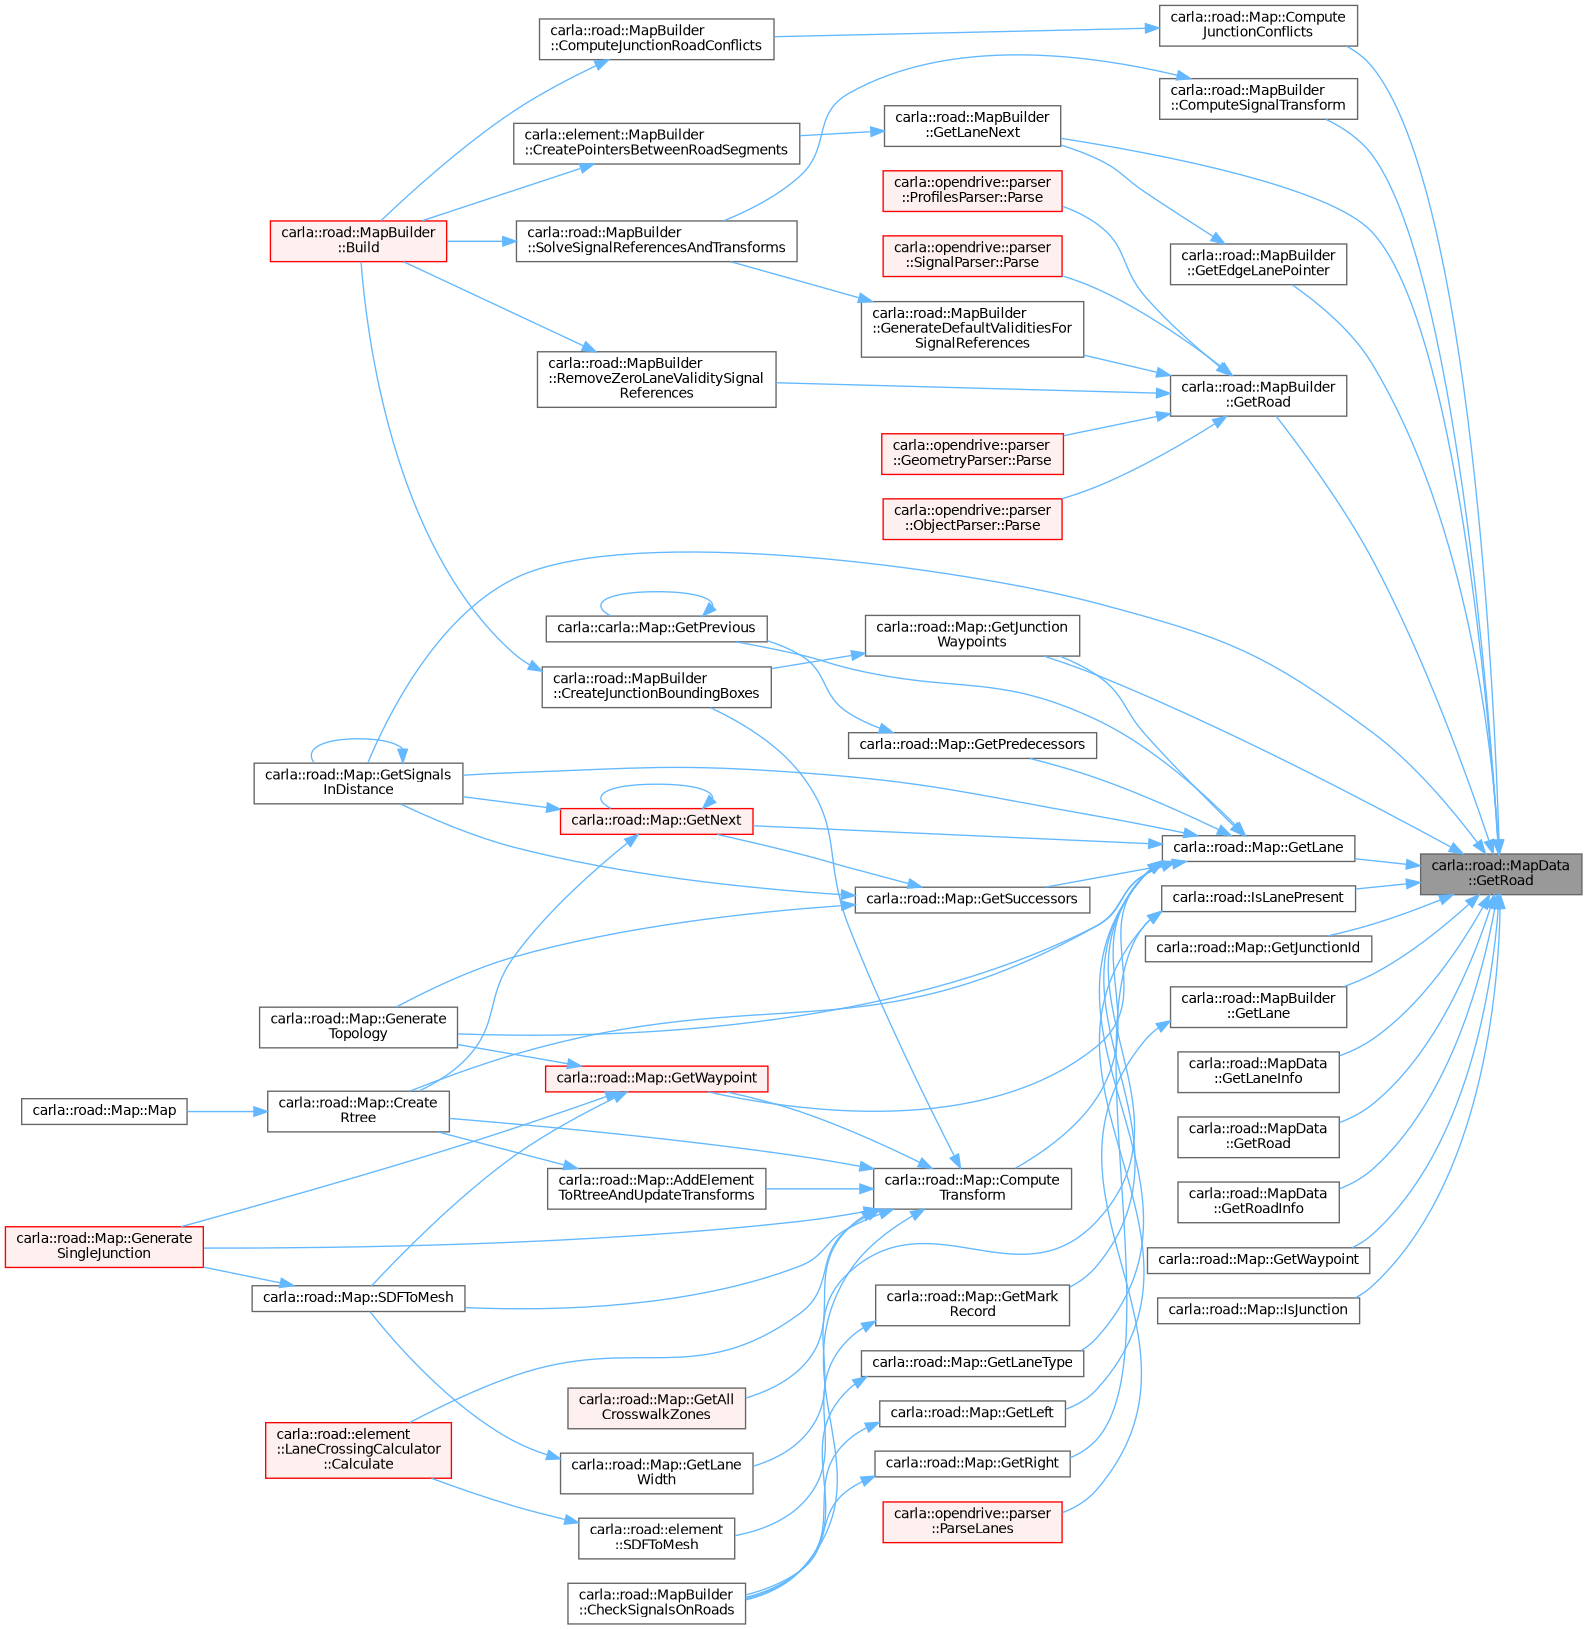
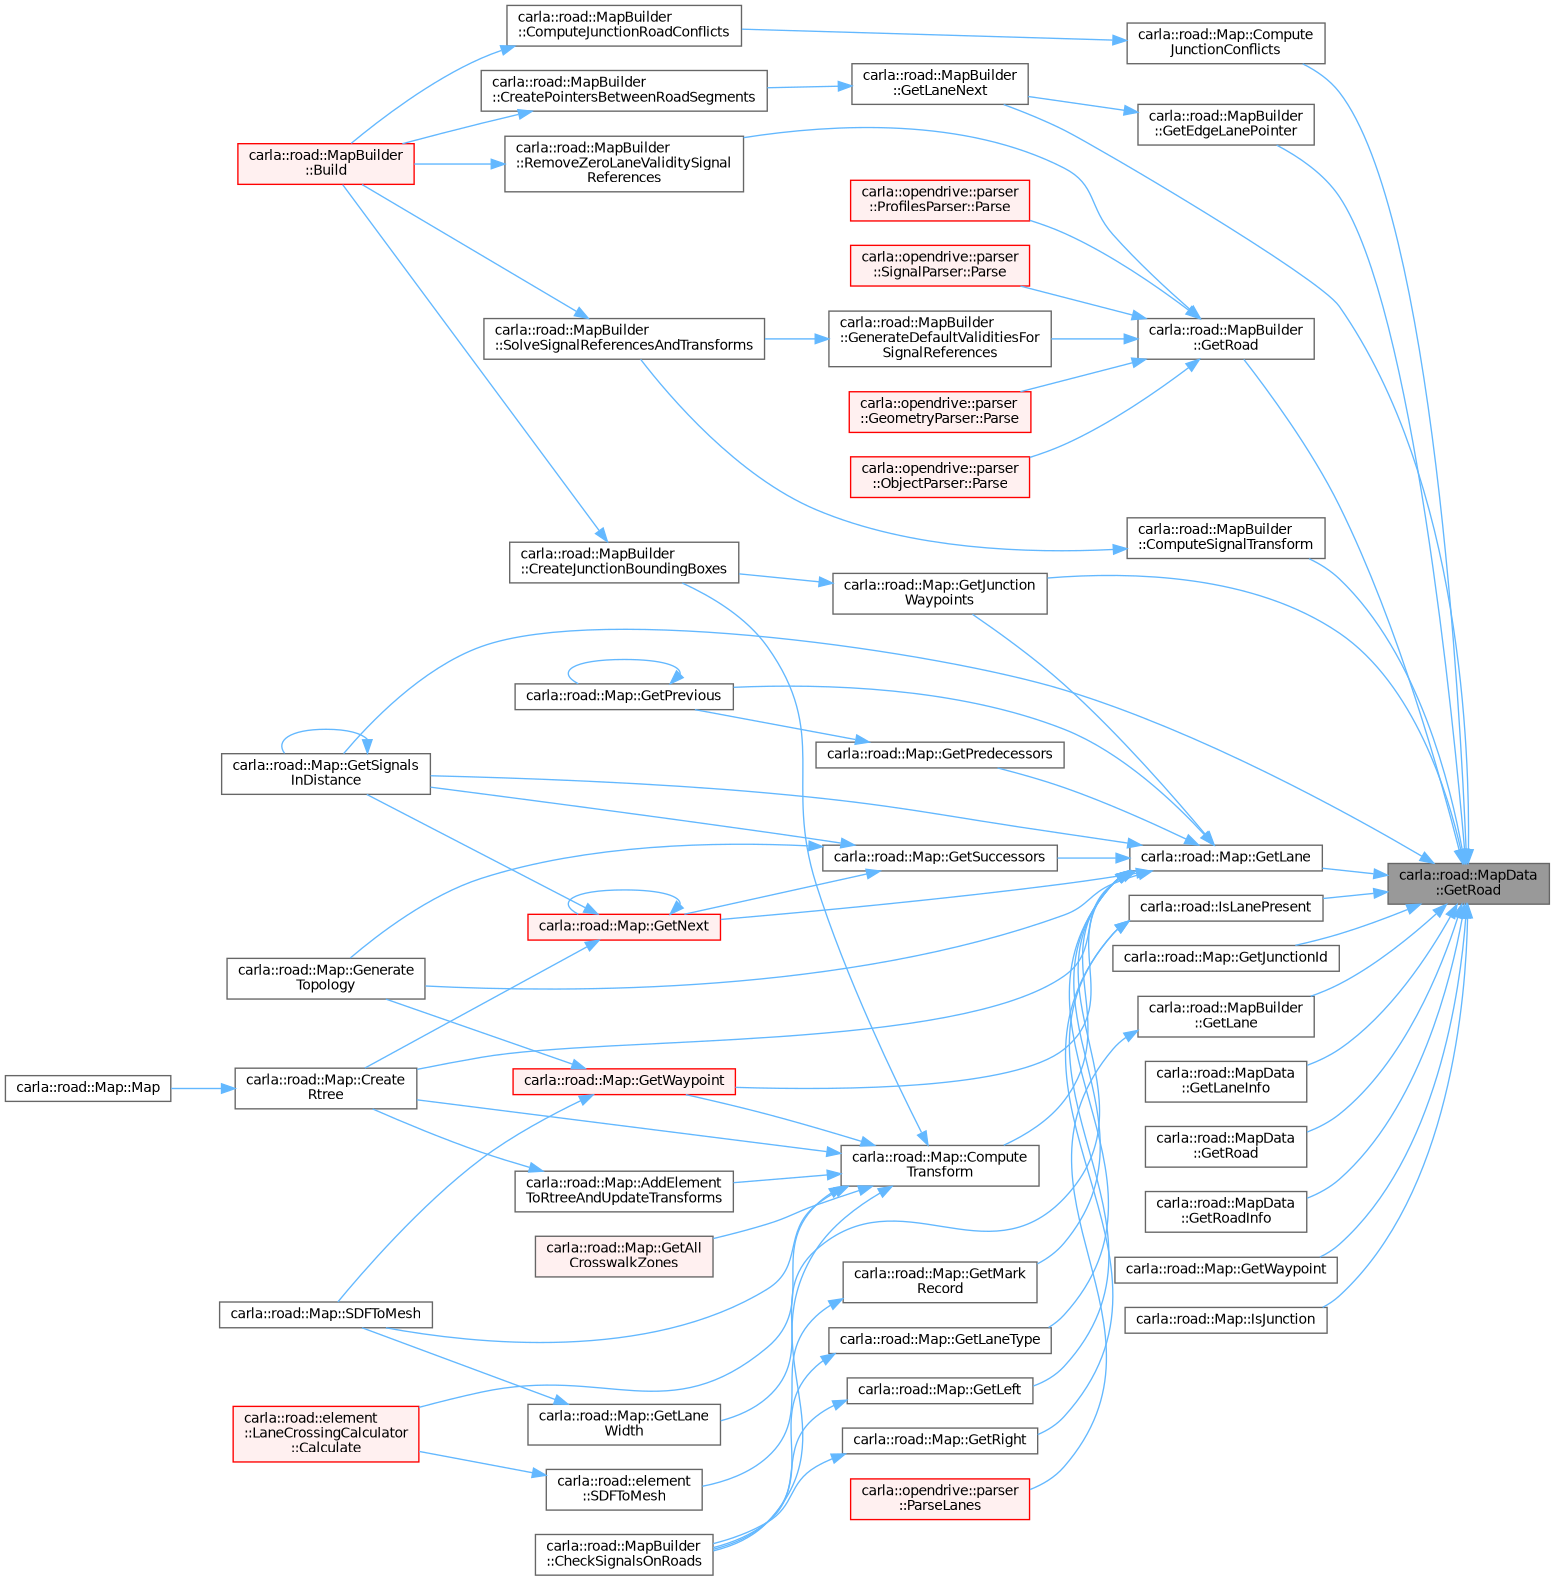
node "carla::element::MapBuilder ::CreatePointersBetweenRoadSegments": label "carla::element::MapBuilder ::CreatePointersBetweenRoadSegments" -> "carla::road::MapBuilder ::CreatePointersBetweenRoadSegments"
node "carla::carla::Map::GetPrevious": label "carla::carla::Map::GetPrevious" -> "carla::road::Map::GetPrevious"
node "carla::road::Map::Generate SingleJunction": removed
